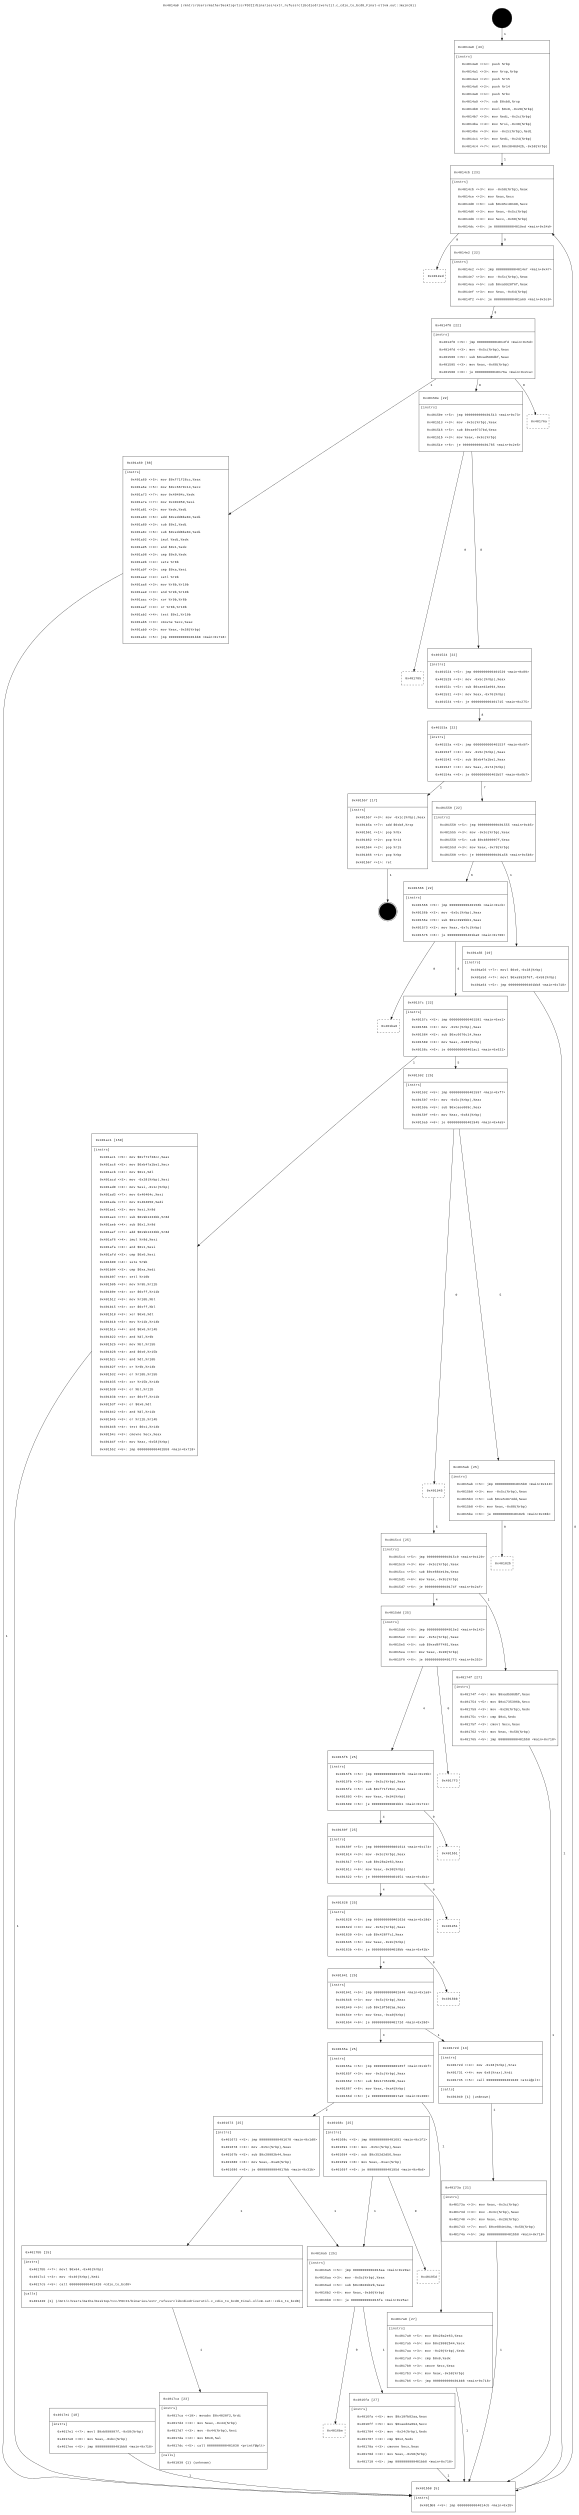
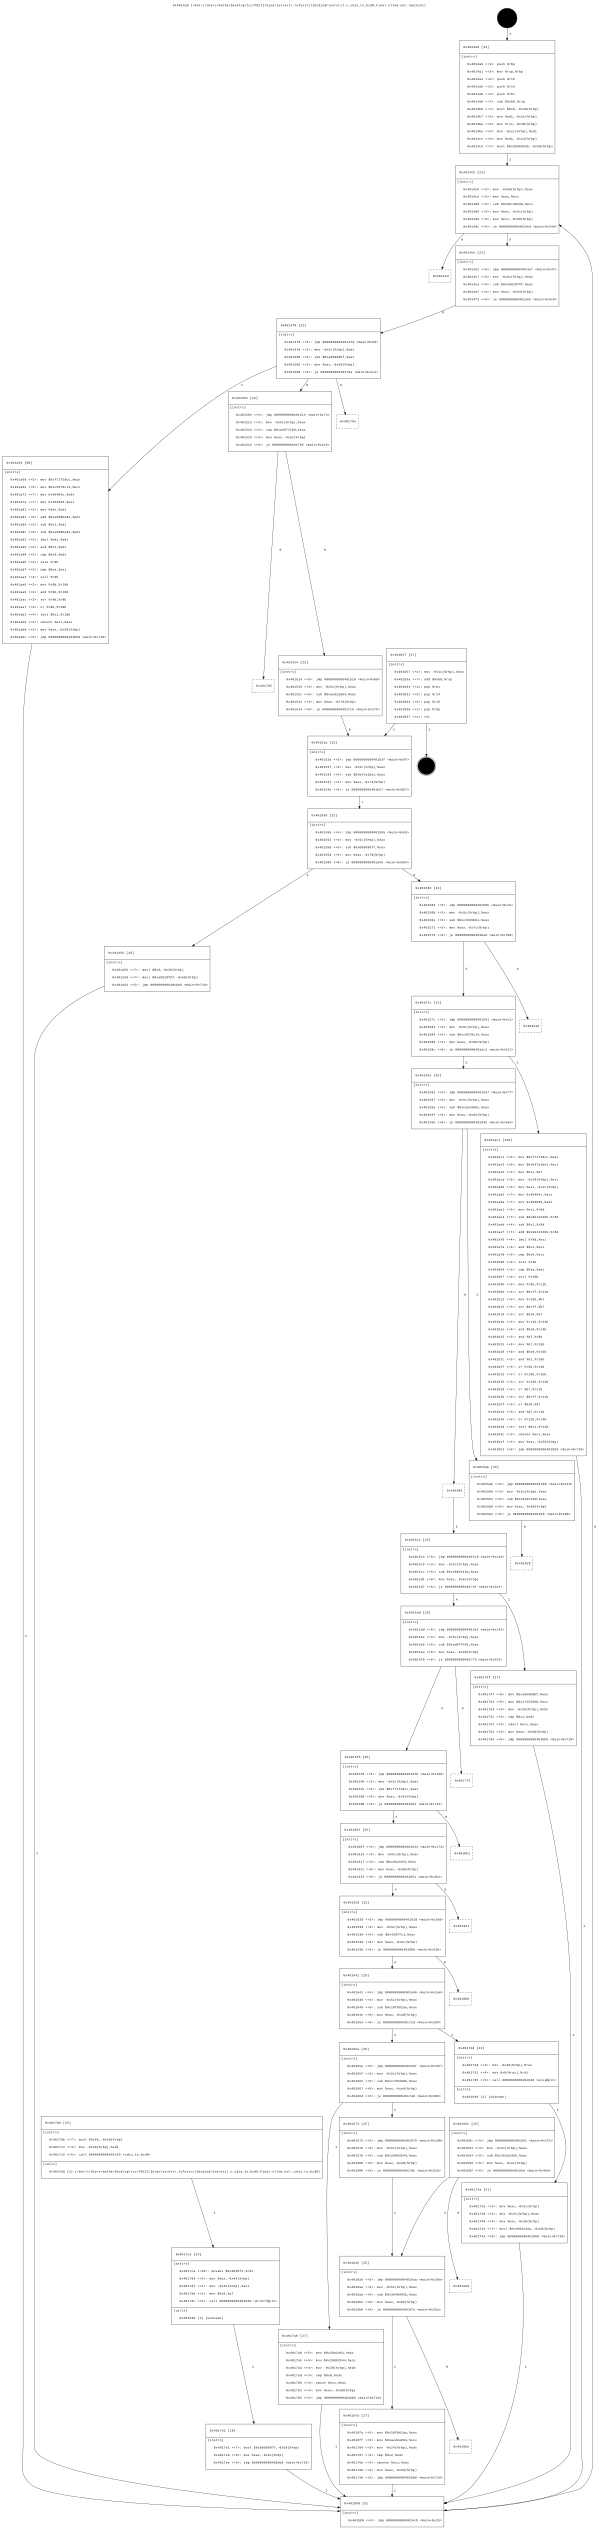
edge "0x40153a [22]" -> "0x401b57 [17]": reversed
edge "0x401673 [25]" -> "0x4017bb [15]": removed, label "1"
edge "0x4017ca [23]" -> "0x4017e1 [18]": added, label "1"
